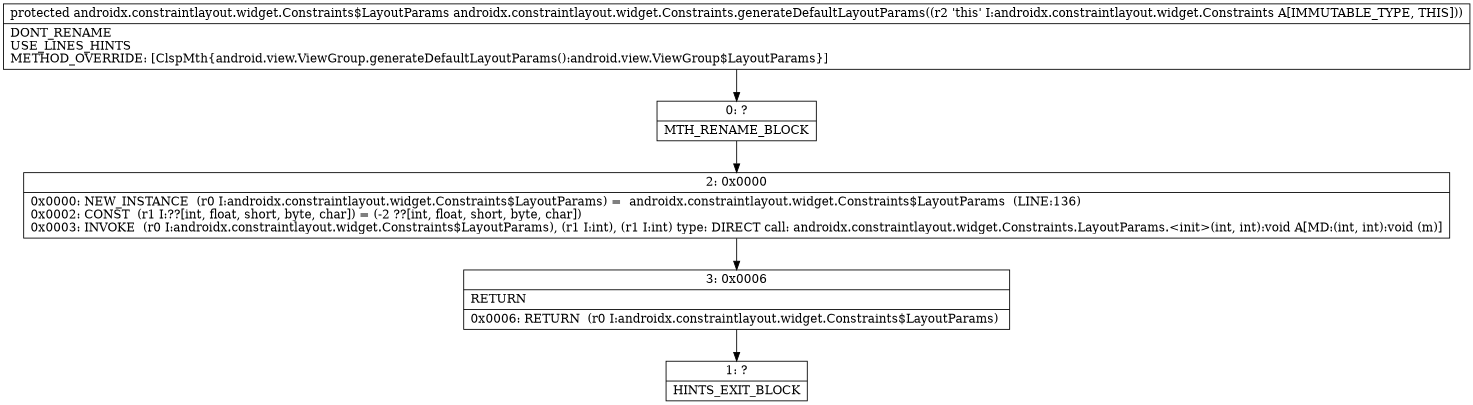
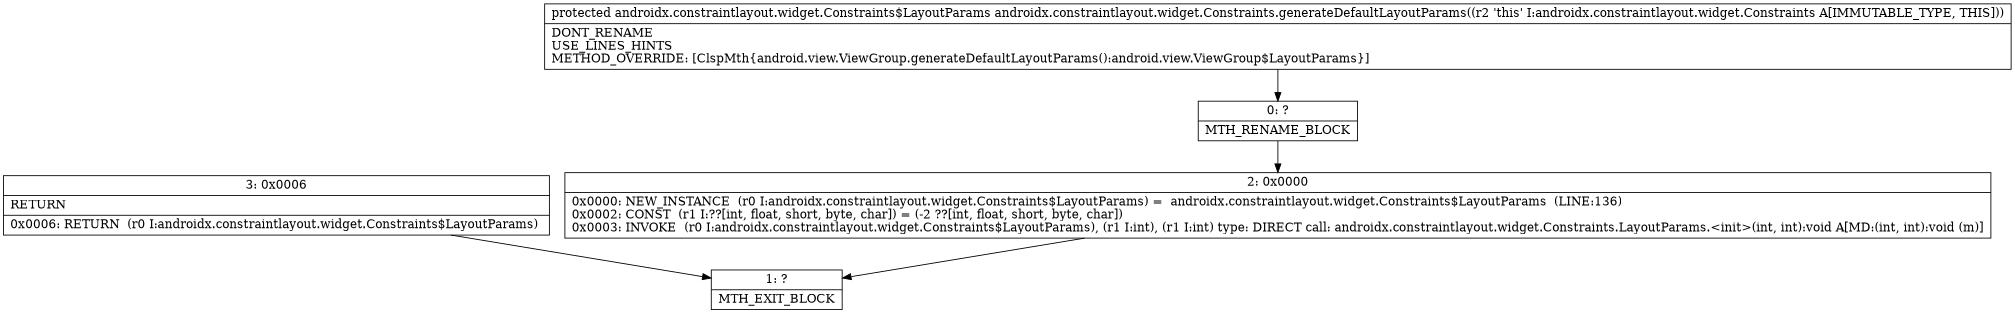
edge "2: 0x0000" -> "3: 0x0006": now "2: 0x0000" -> "1: ?"
node "1: ?": text "HINTS_EXIT_BLOCK" -> "MTH_EXIT_BLOCK"
